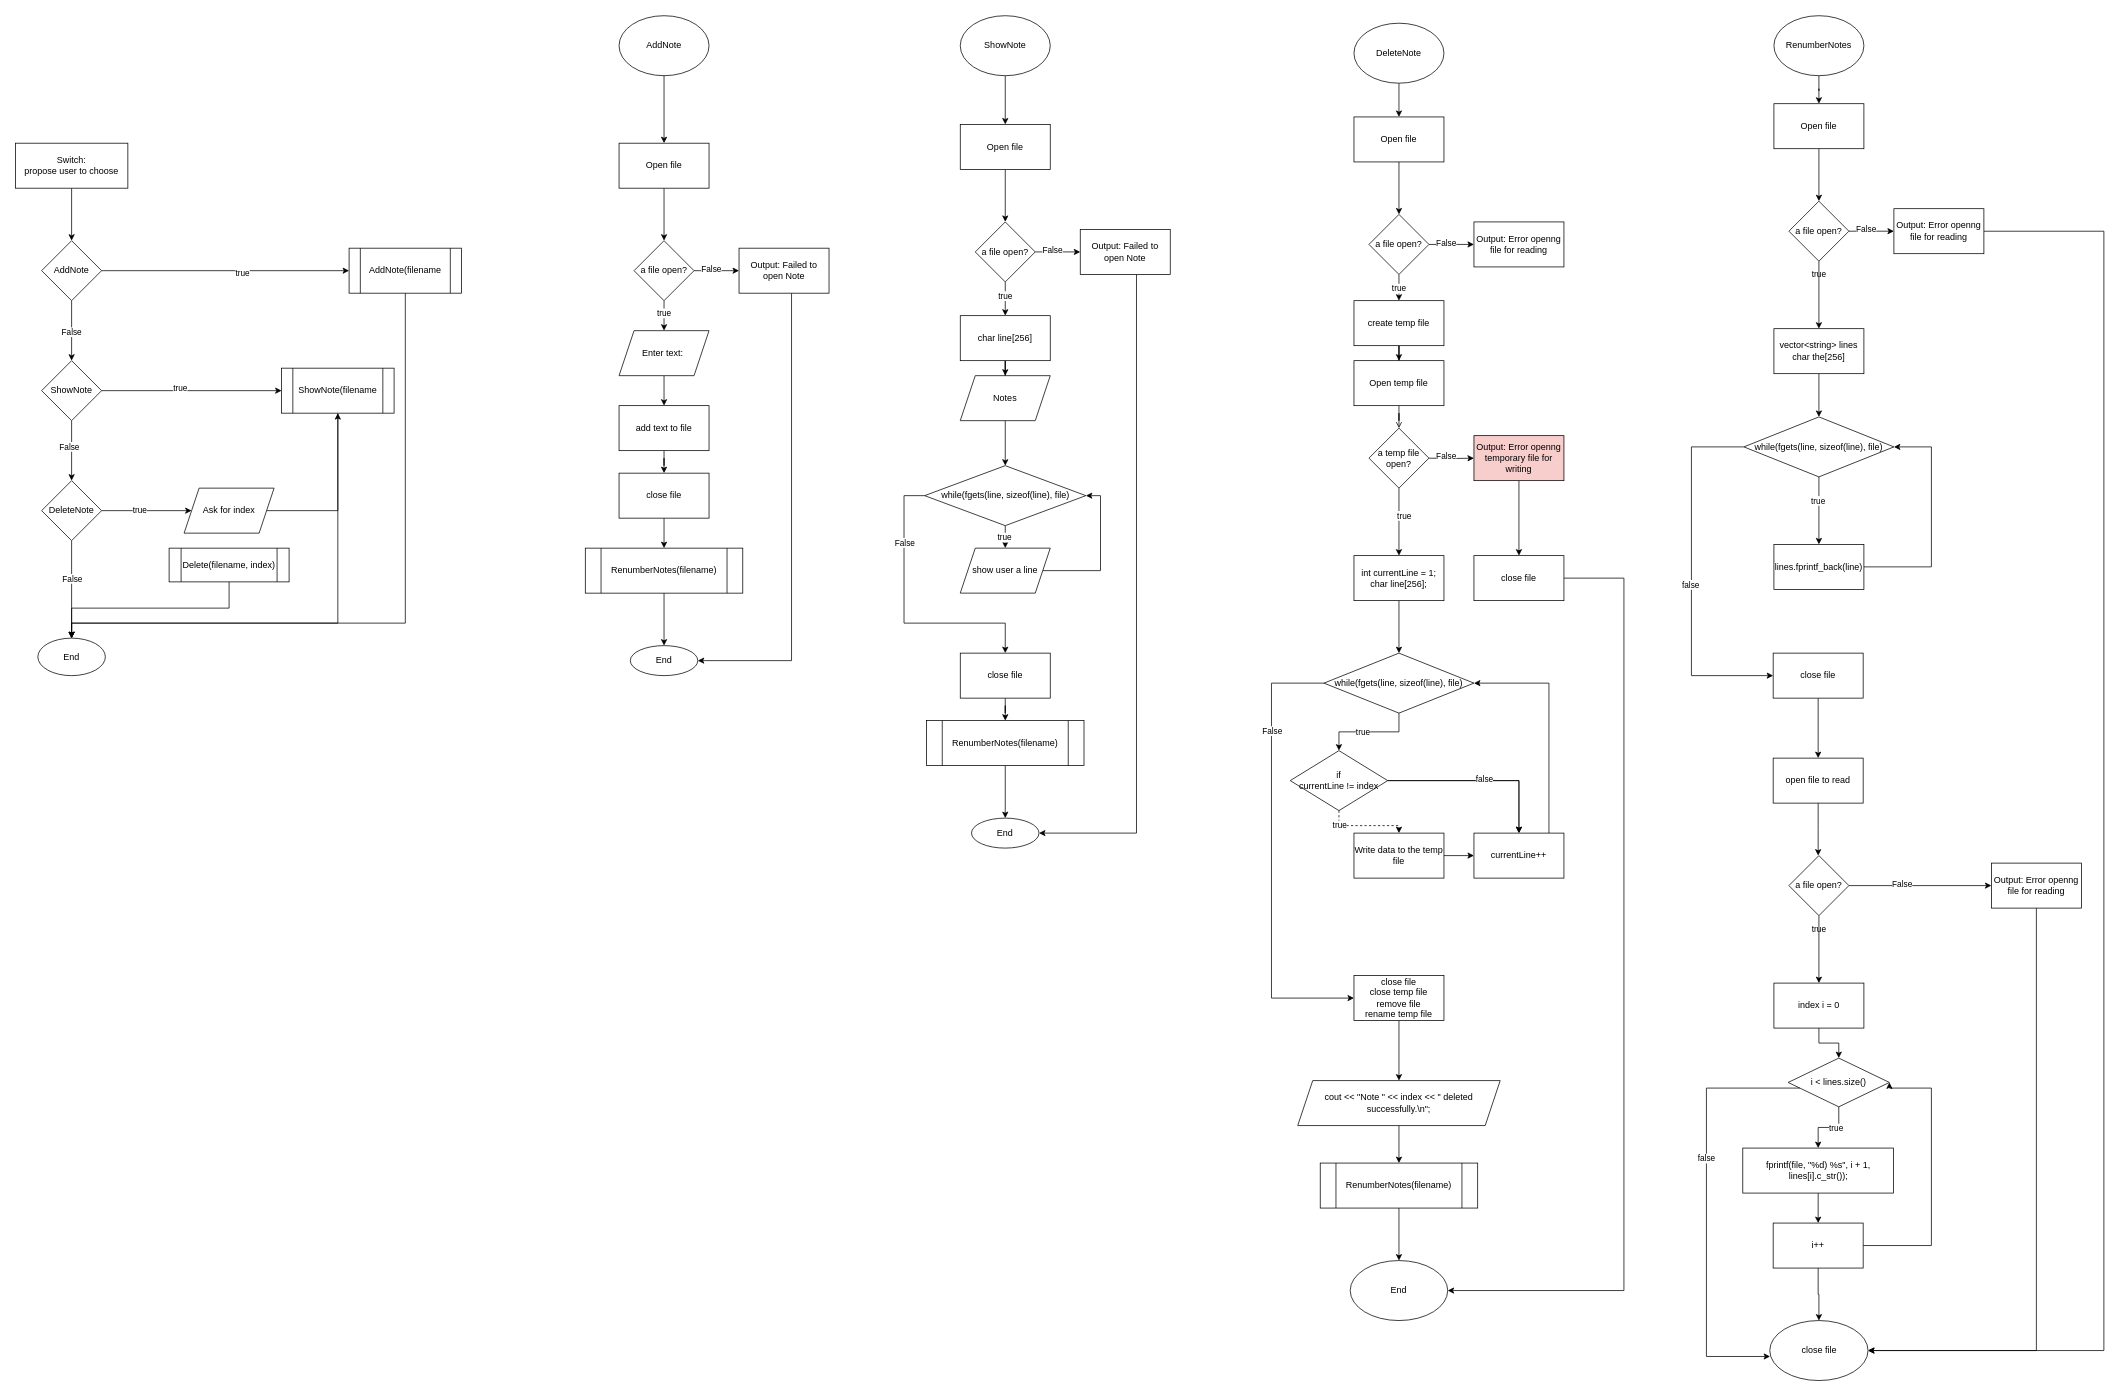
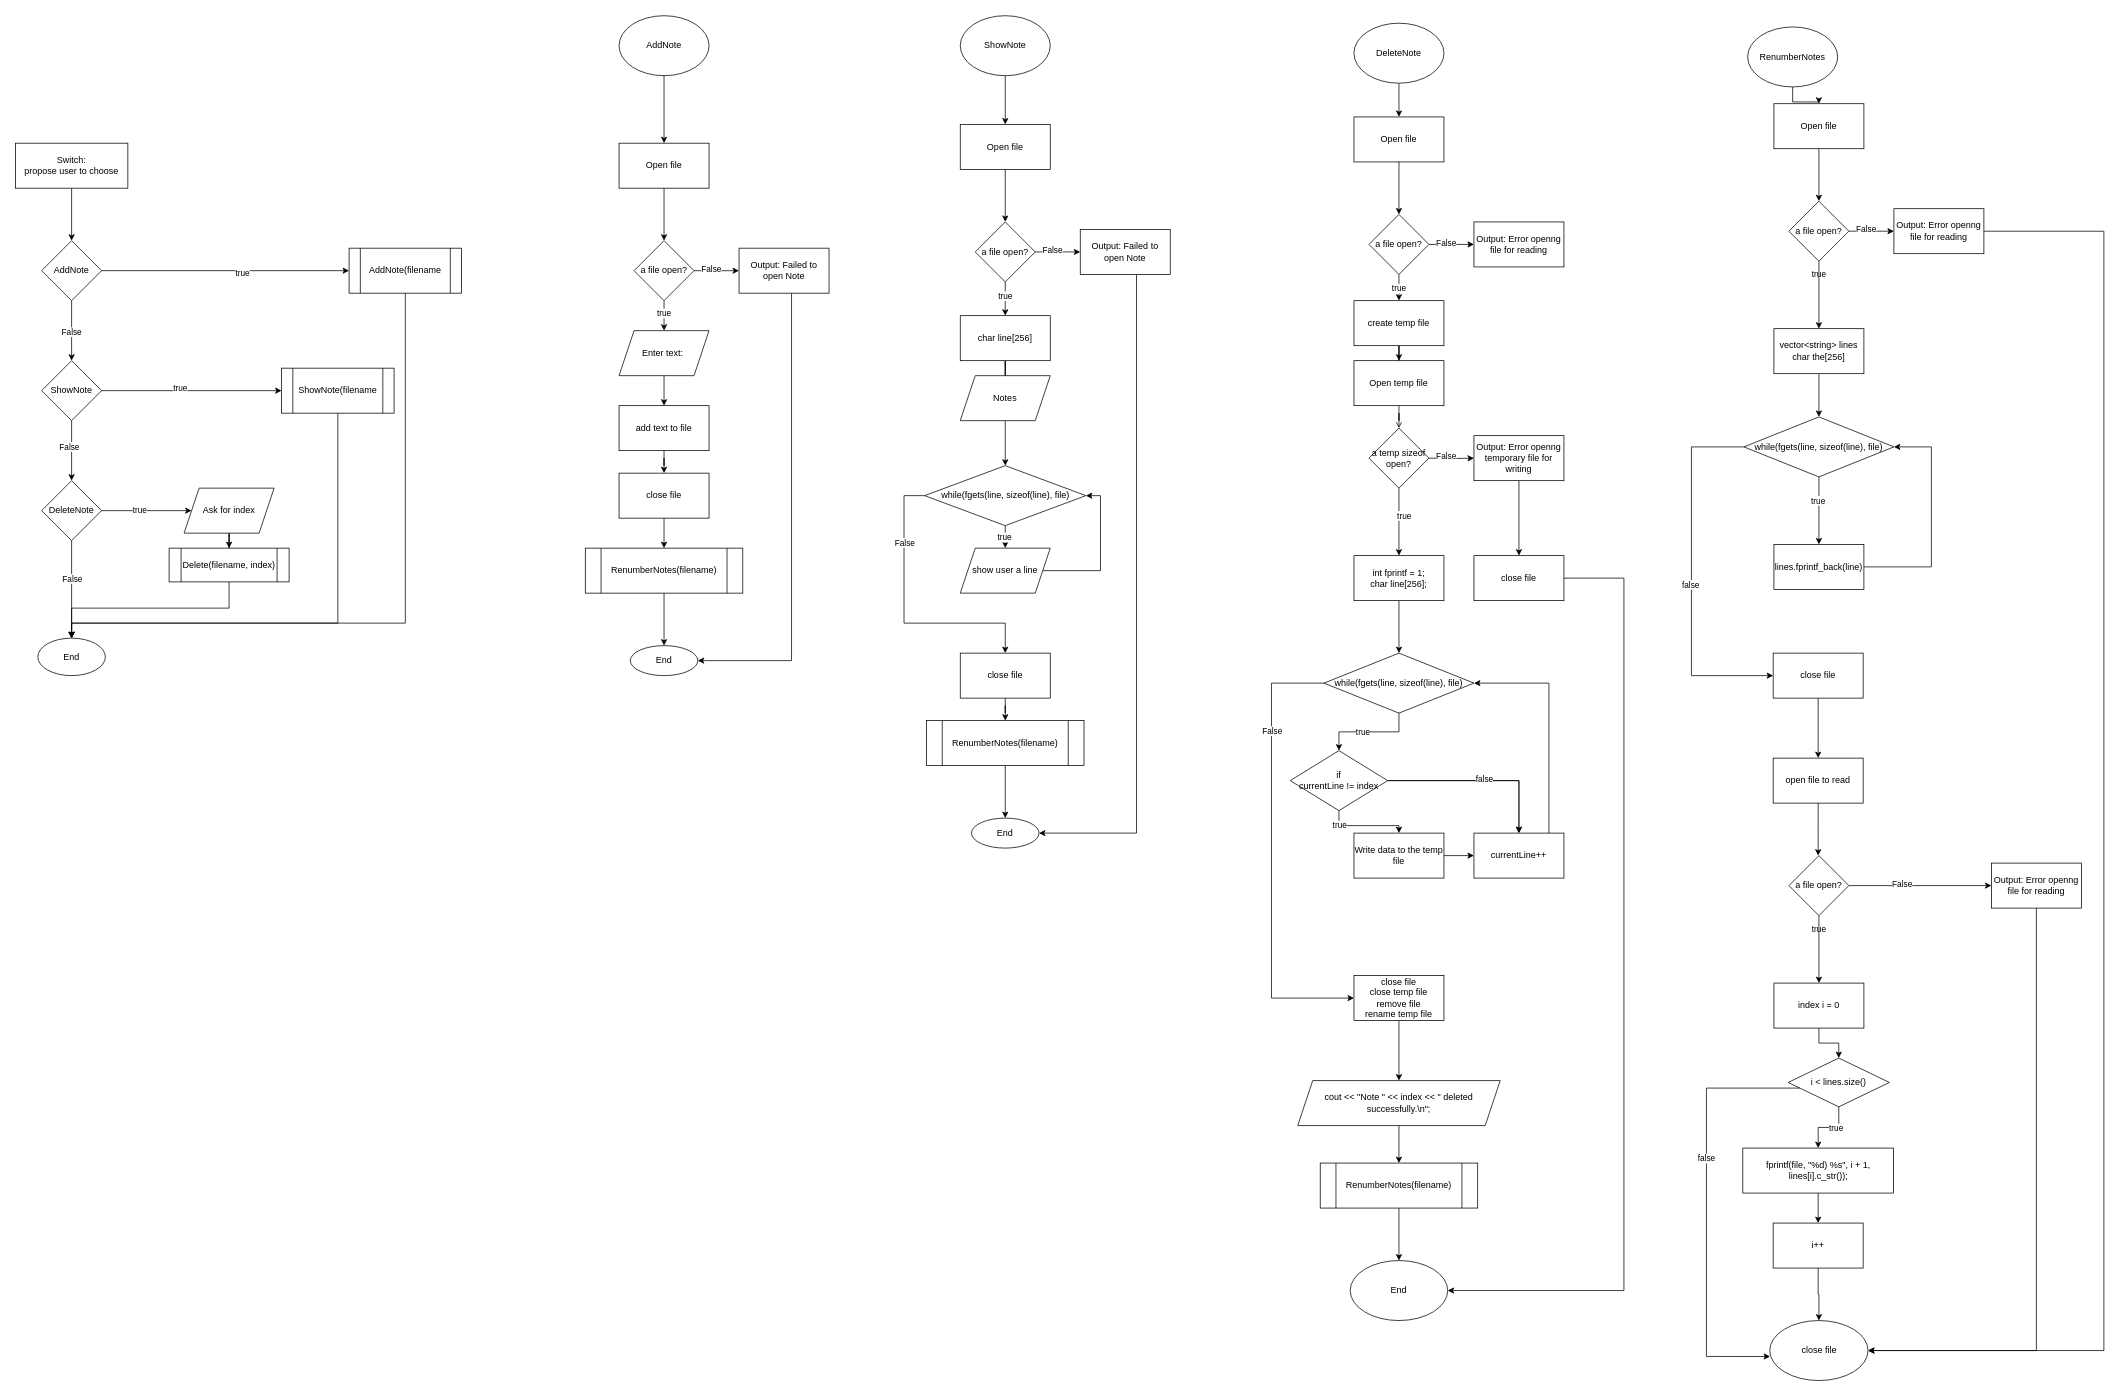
node "RenumberNotes": moved (1819, 45) -> (1793, 57)
edge "char line[256]" -> "Notes": arrowhead classic -> none
node "a temp file open?": label "a temp file open?" -> "a temp sizeof open?"
node "Output: Error openng temporary file for writing": fillcolor #f8cecc -> #ffffff
edge "Ask for index" -> "ShowNote(filename": now "Ask for index" -> "Delete(filename, index)"
node "int currentLine = 1; char line[256];": label "int currentLine = 1; char line[256];" -> "int fprintf = 1; char line[256];"
edge "if currentLine != index" -> "Write data to the temp file": style dashed -> solid
edge "i++" -> "i < lines.size()": removed
